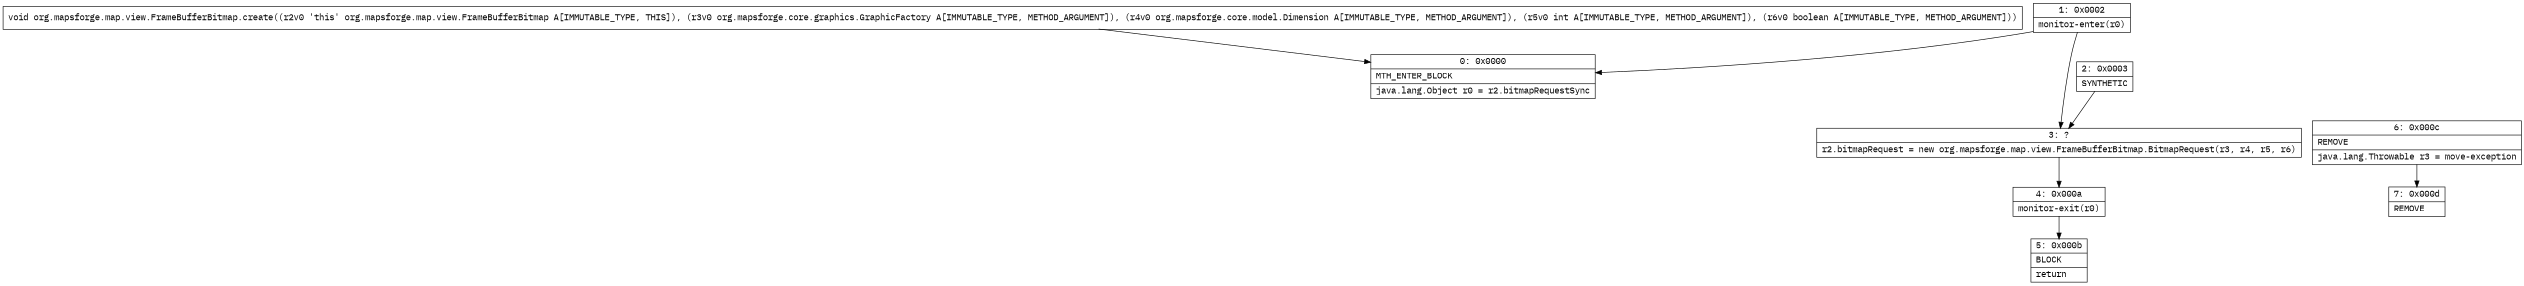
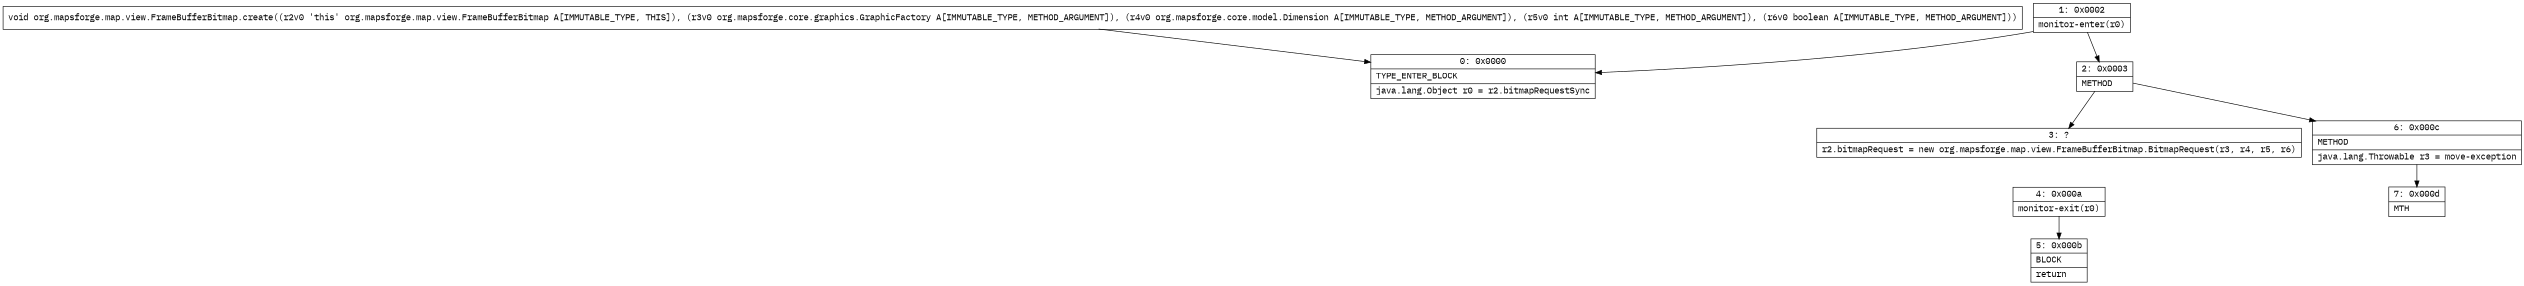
node "0: 0x0000": text "MTH_ENTER_BLOCK" -> "TYPE_ENTER_BLOCK"
edge "1: 0x0002" -> "3: ?": now "1: 0x0002" -> "2: 0x0003"
node "2: 0x0003": text "SYNTHETIC" -> "METHOD"
edge "2: 0x0003" -> "6: 0x000c": added
node "6: 0x000c": text "REMOVE" -> "METHOD"
edge "3: ?" -> "4: 0x000a": removed
node "7: 0x000d": text "REMOVE" -> "MTH"
